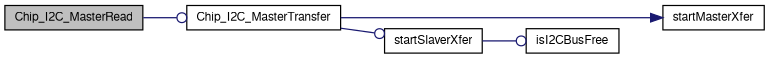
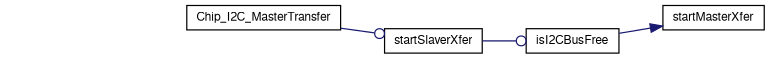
node "Chip_I2C_MasterRead": removed
edge "Chip_I2C_MasterTransfer" -> "startMasterXfer": now "isI2CBusFree" -> "startMasterXfer"
